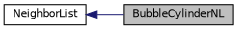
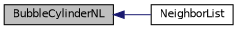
edge "BubbleCylinderNL" -> "NeighborList": reversed
